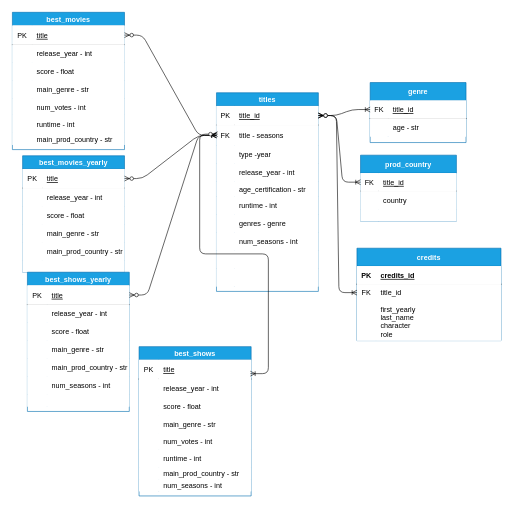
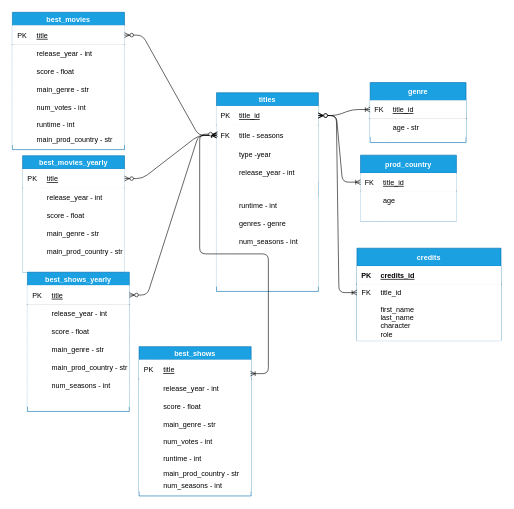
node "age_certification - str": removed
node "country": label "country" -> "age"
node "first_yearly last_name character role": label "first_yearly last_name character role" -> "first_name last_name character role"
